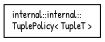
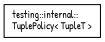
node "internal::internal:: TuplePolicy< TupleT >": label "internal::internal:: TuplePolicy< TupleT >" -> "testing::internal:: TuplePolicy< TupleT >"
